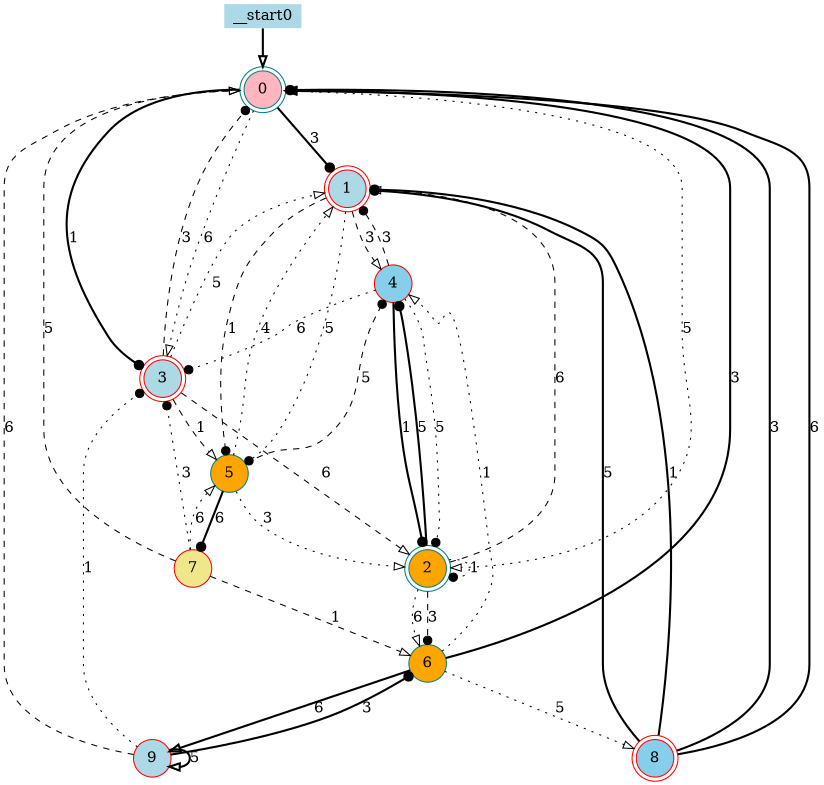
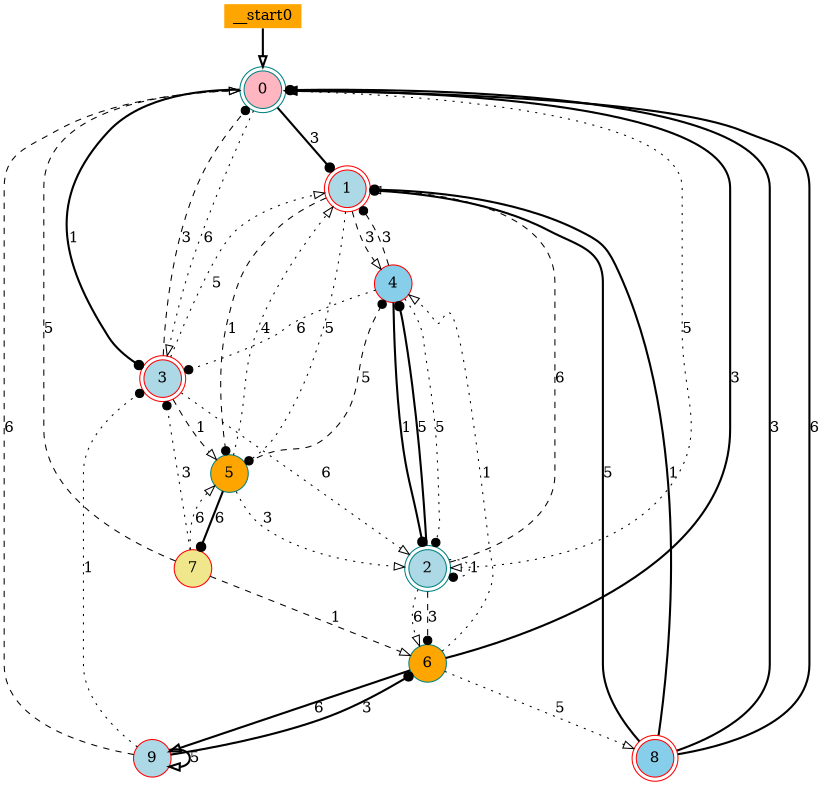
node "__start0": fillcolor lightblue -> orange
edge "3" -> "2": style dashed -> dotted
node "2": fillcolor orange -> lightblue
